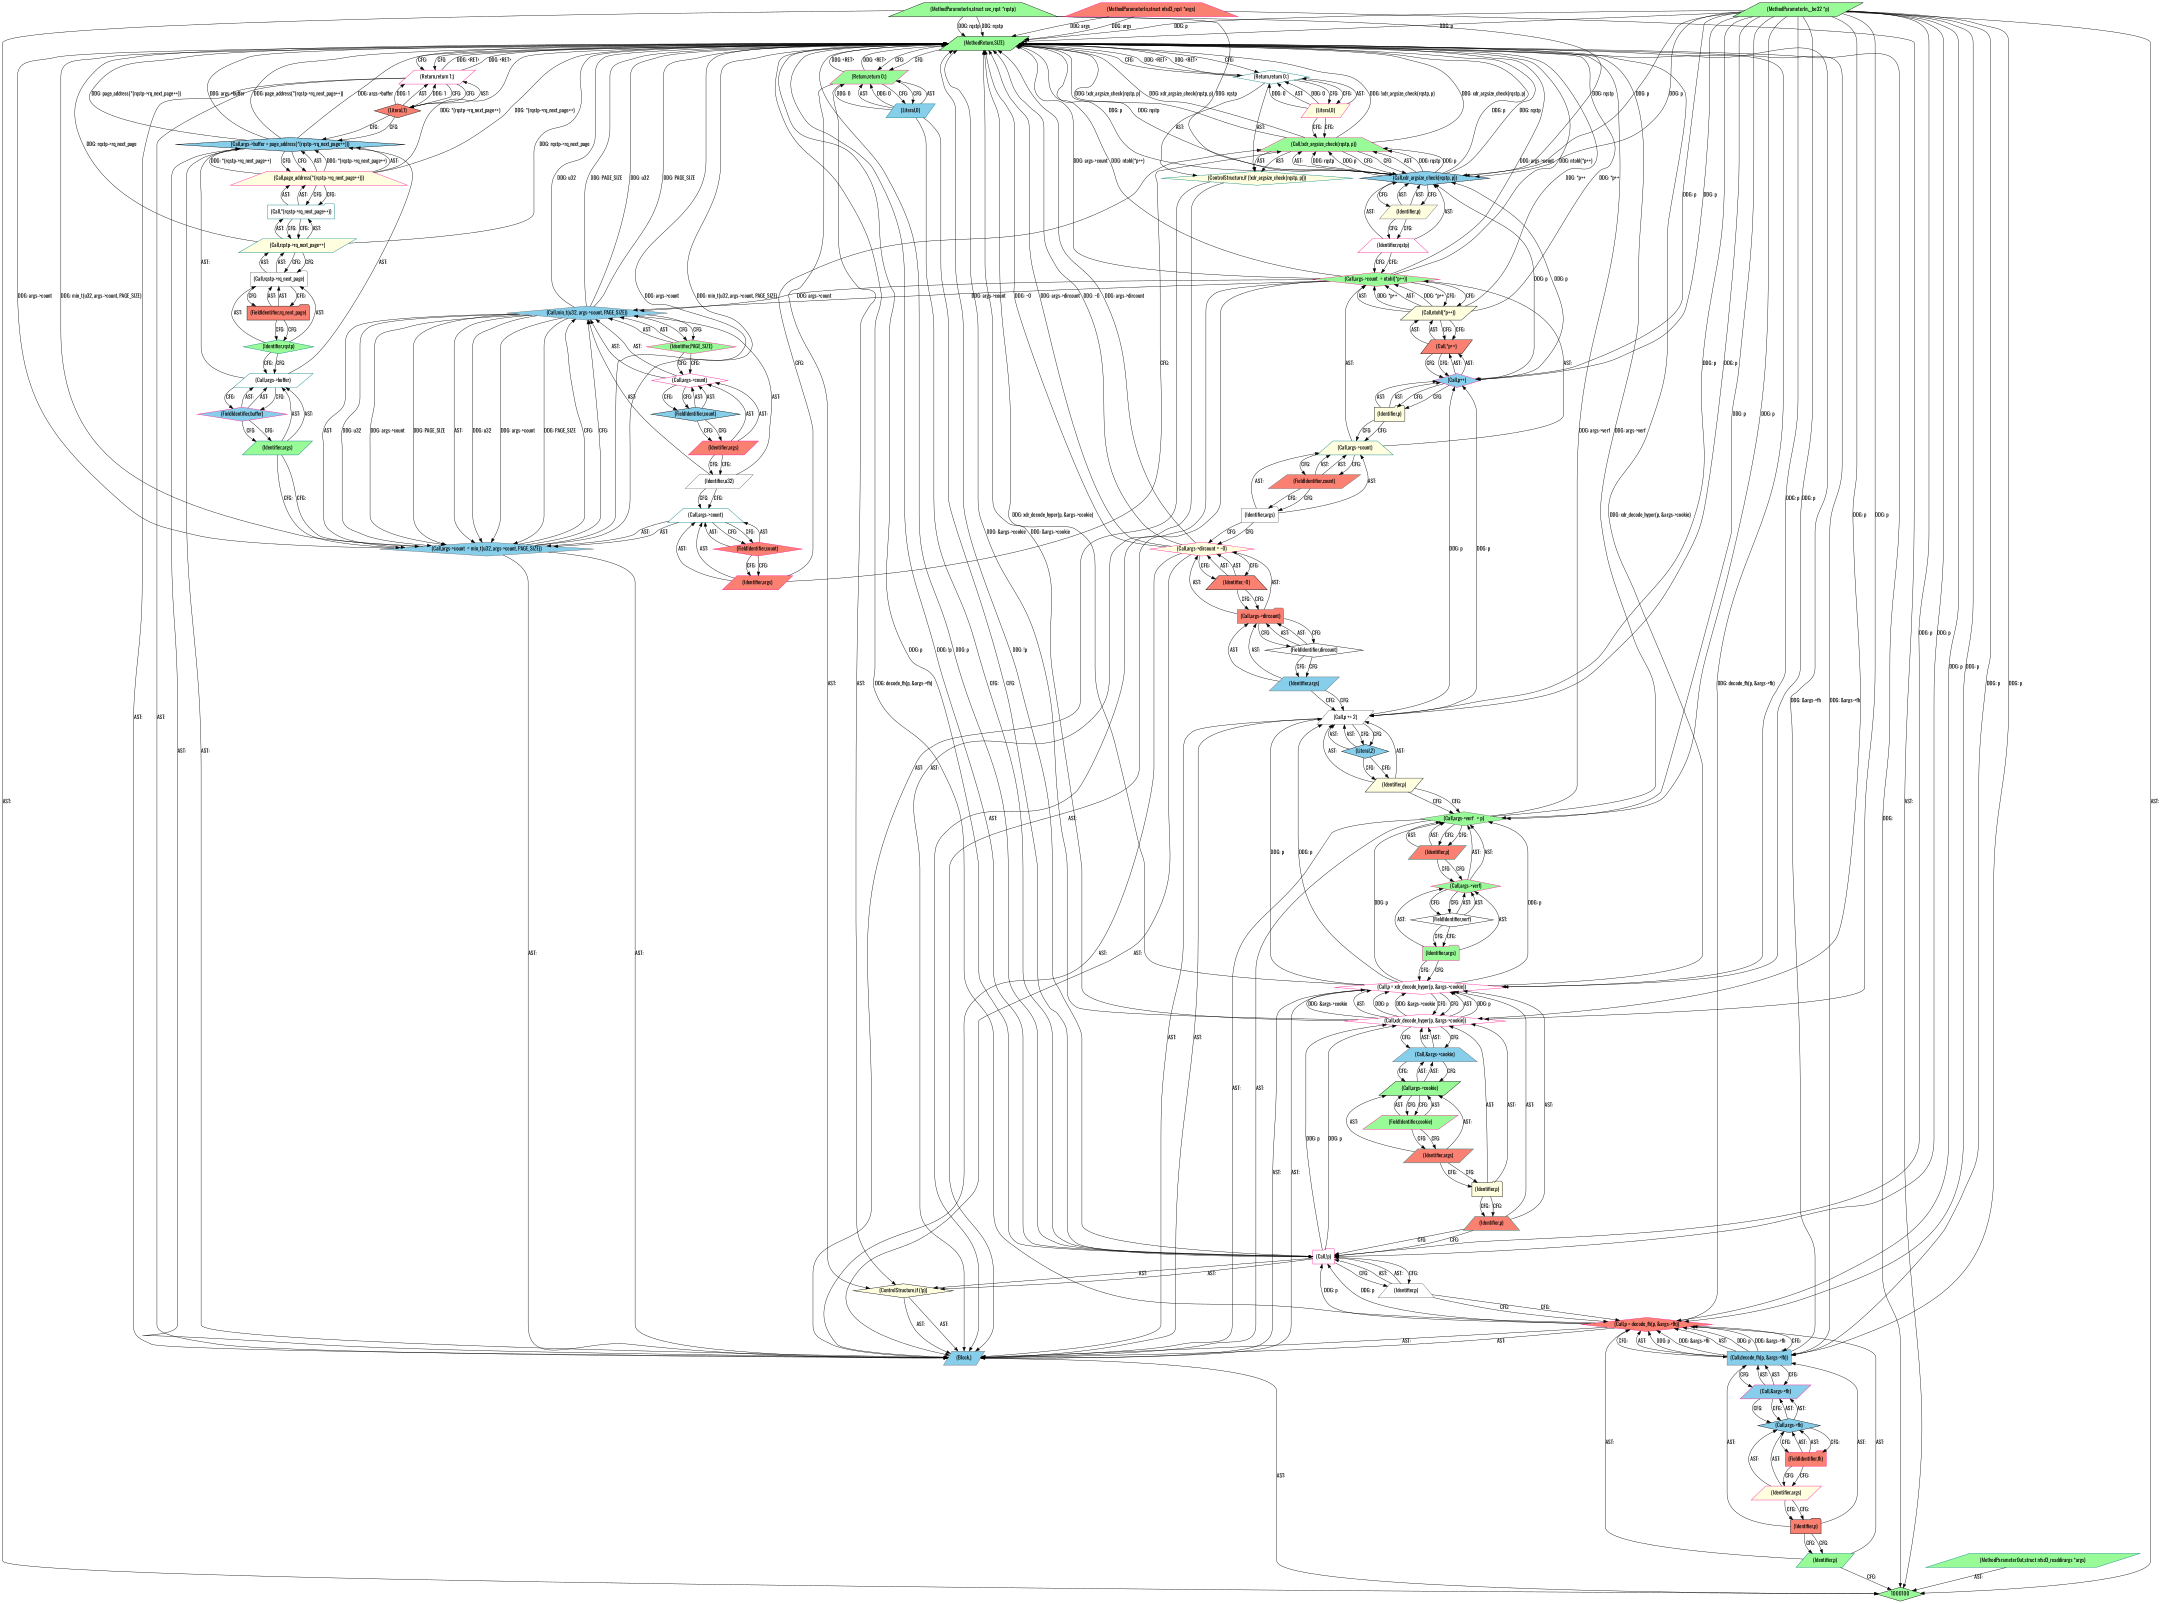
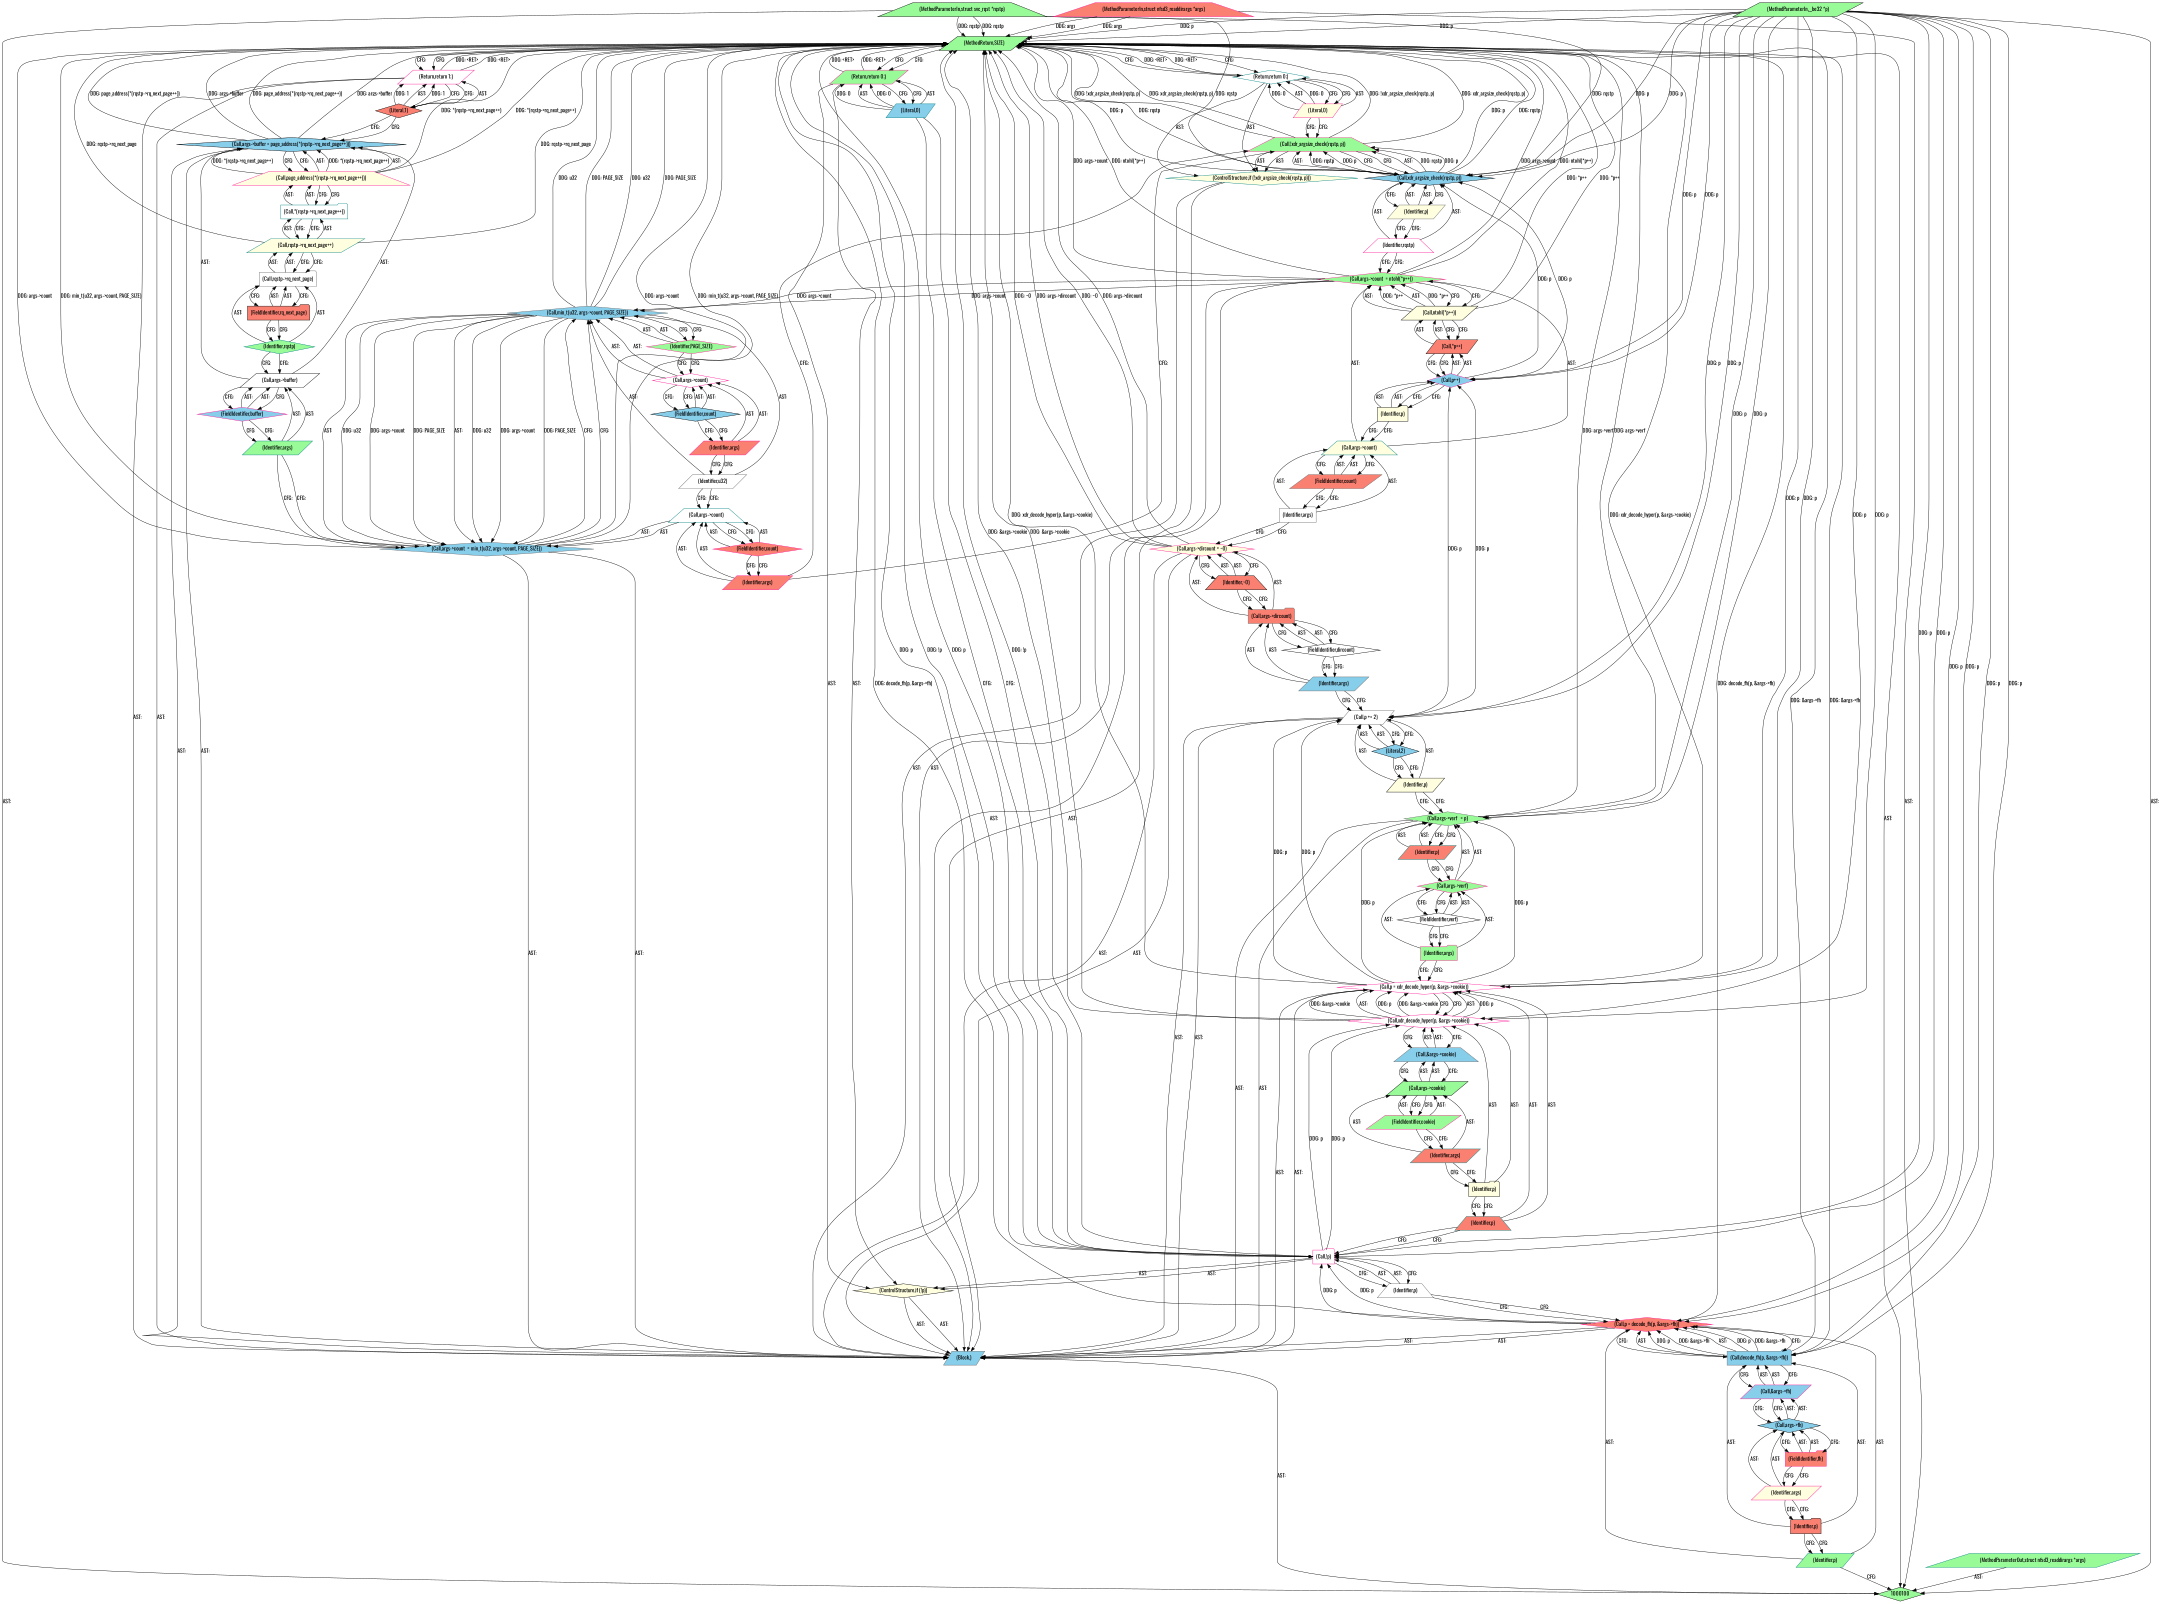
node "(MethodParameterIn,struct nfsd3_rqst *args)": label "(MethodParameterIn,struct nfsd3_rqst *args)" -> "(MethodParameterIn,struct nfsd3_readdirargs *args)"
node "(Call,args->buffer)": color teal -> black
edge "(MethodReturn,SIZE)" -> "1000100": label "DDG: " -> "AST: "
